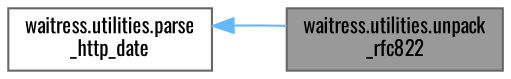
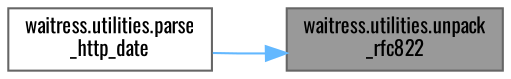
edge "waitress.utilities.unpack _rfc822" -> "waitress.utilities.parse _http_date": reversed
